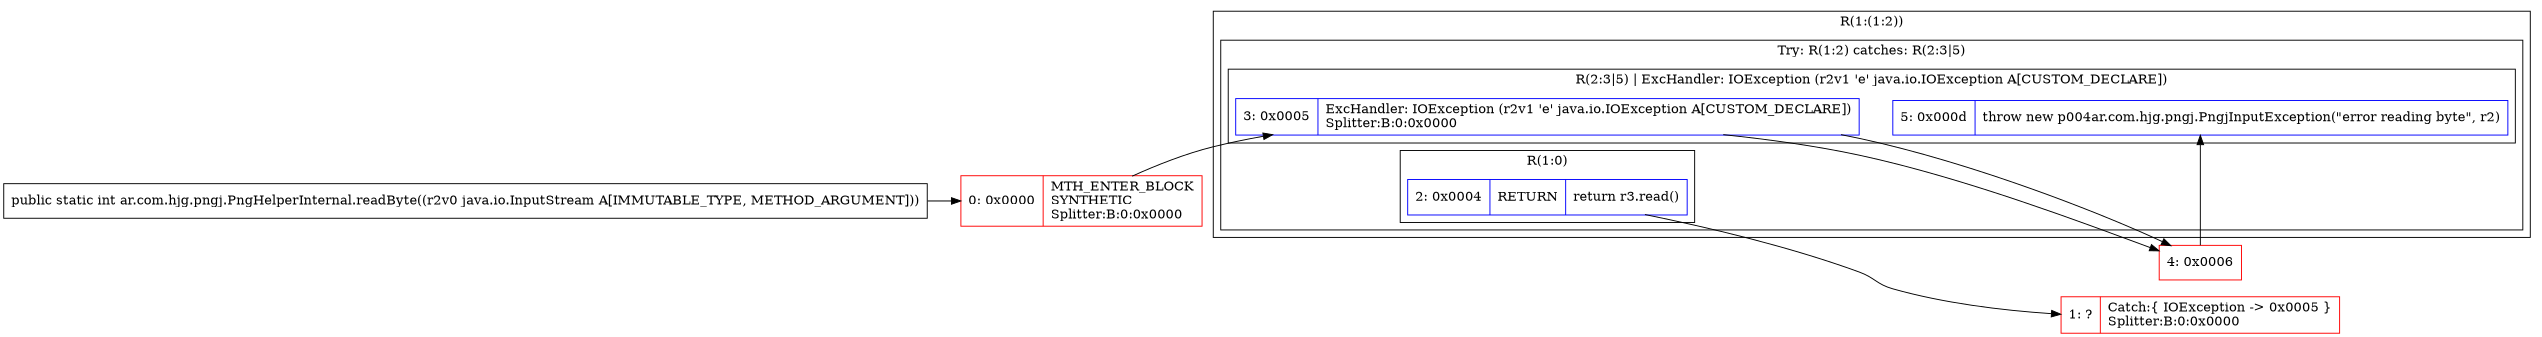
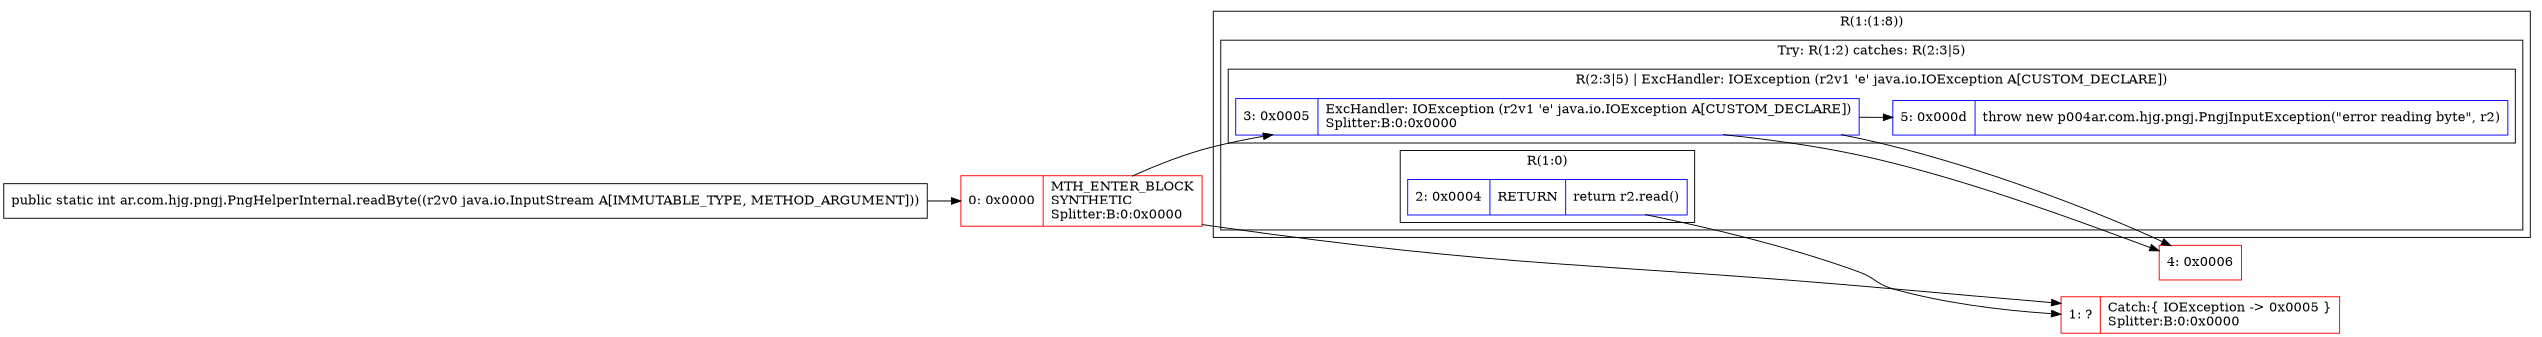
cluster "R(1:(1:2))": label "R(1:(1:2))" -> "R(1:(1:8))"
edge "4: 0x0006" -> "5: 0x000d": now "3: 0x0005" -> "5: 0x000d"
node "2: 0x0004": text "return r3.read()" -> "return r2.read()"
edge "0: 0x0000" -> "1: ?": added
